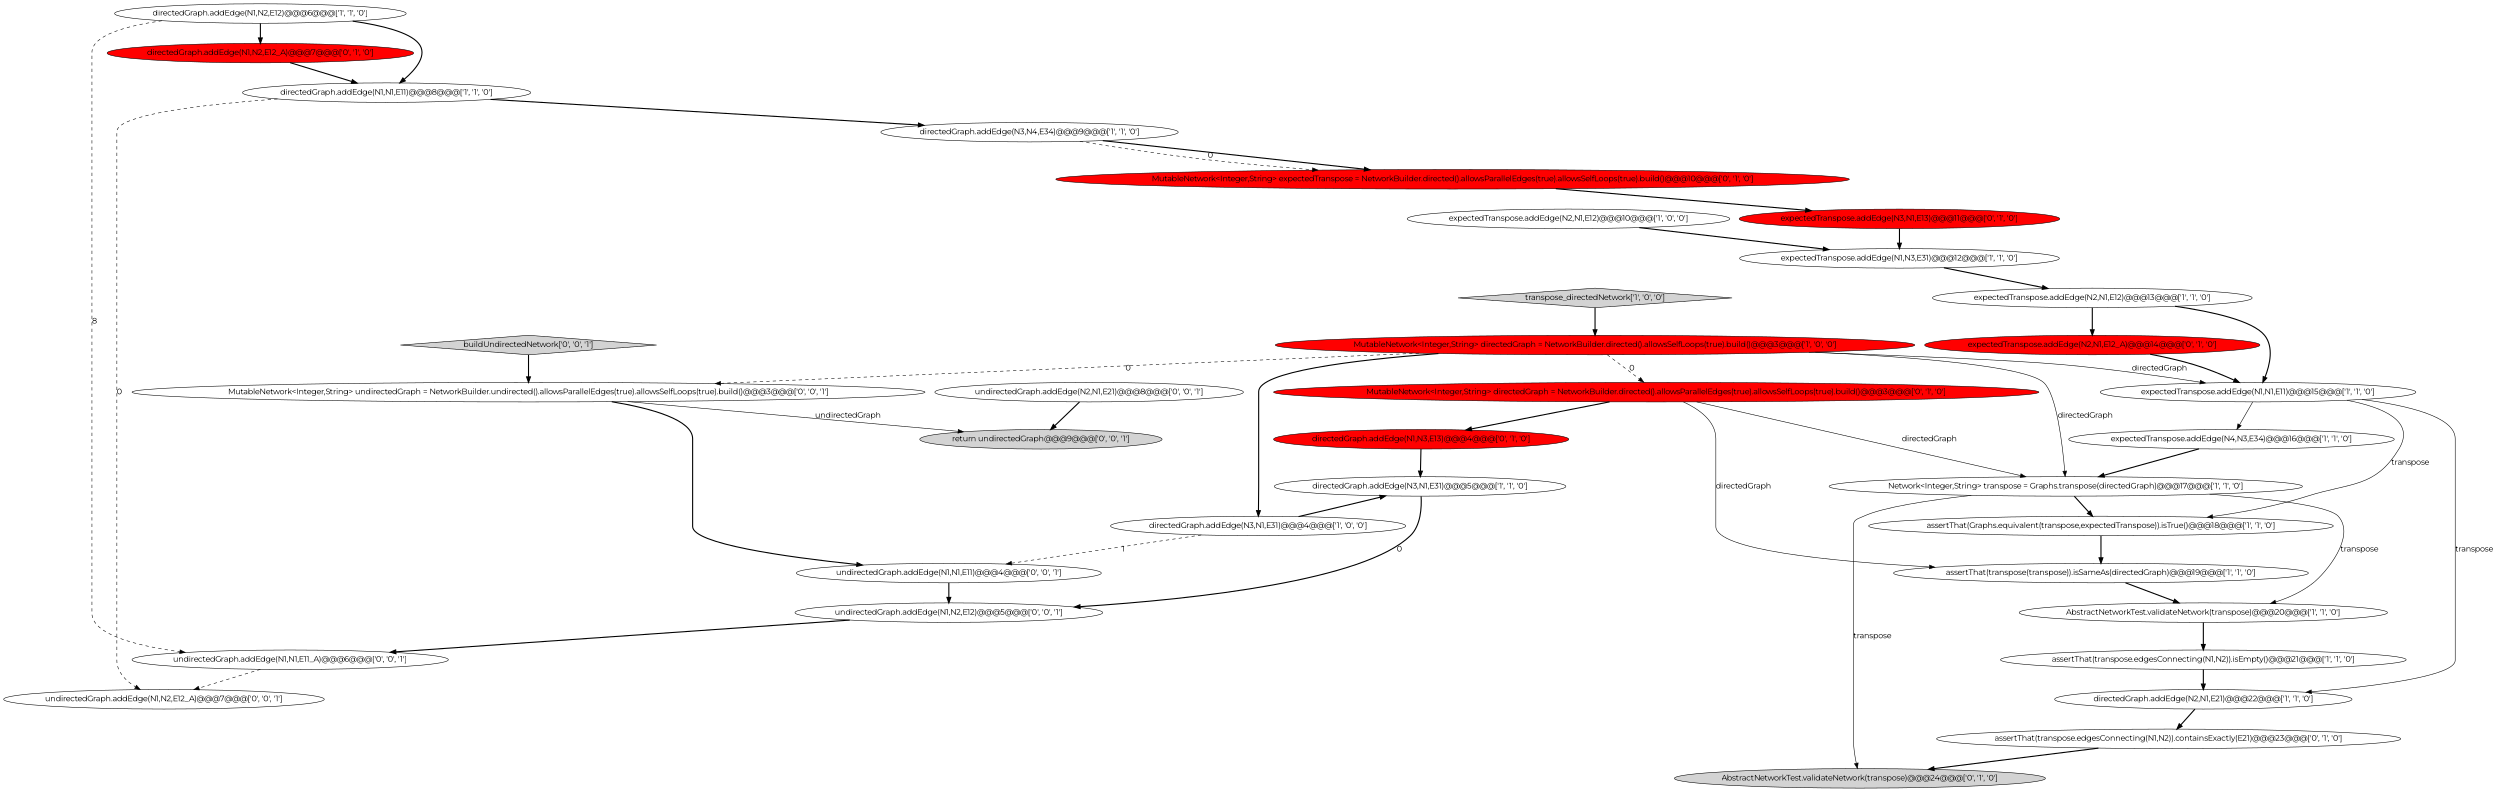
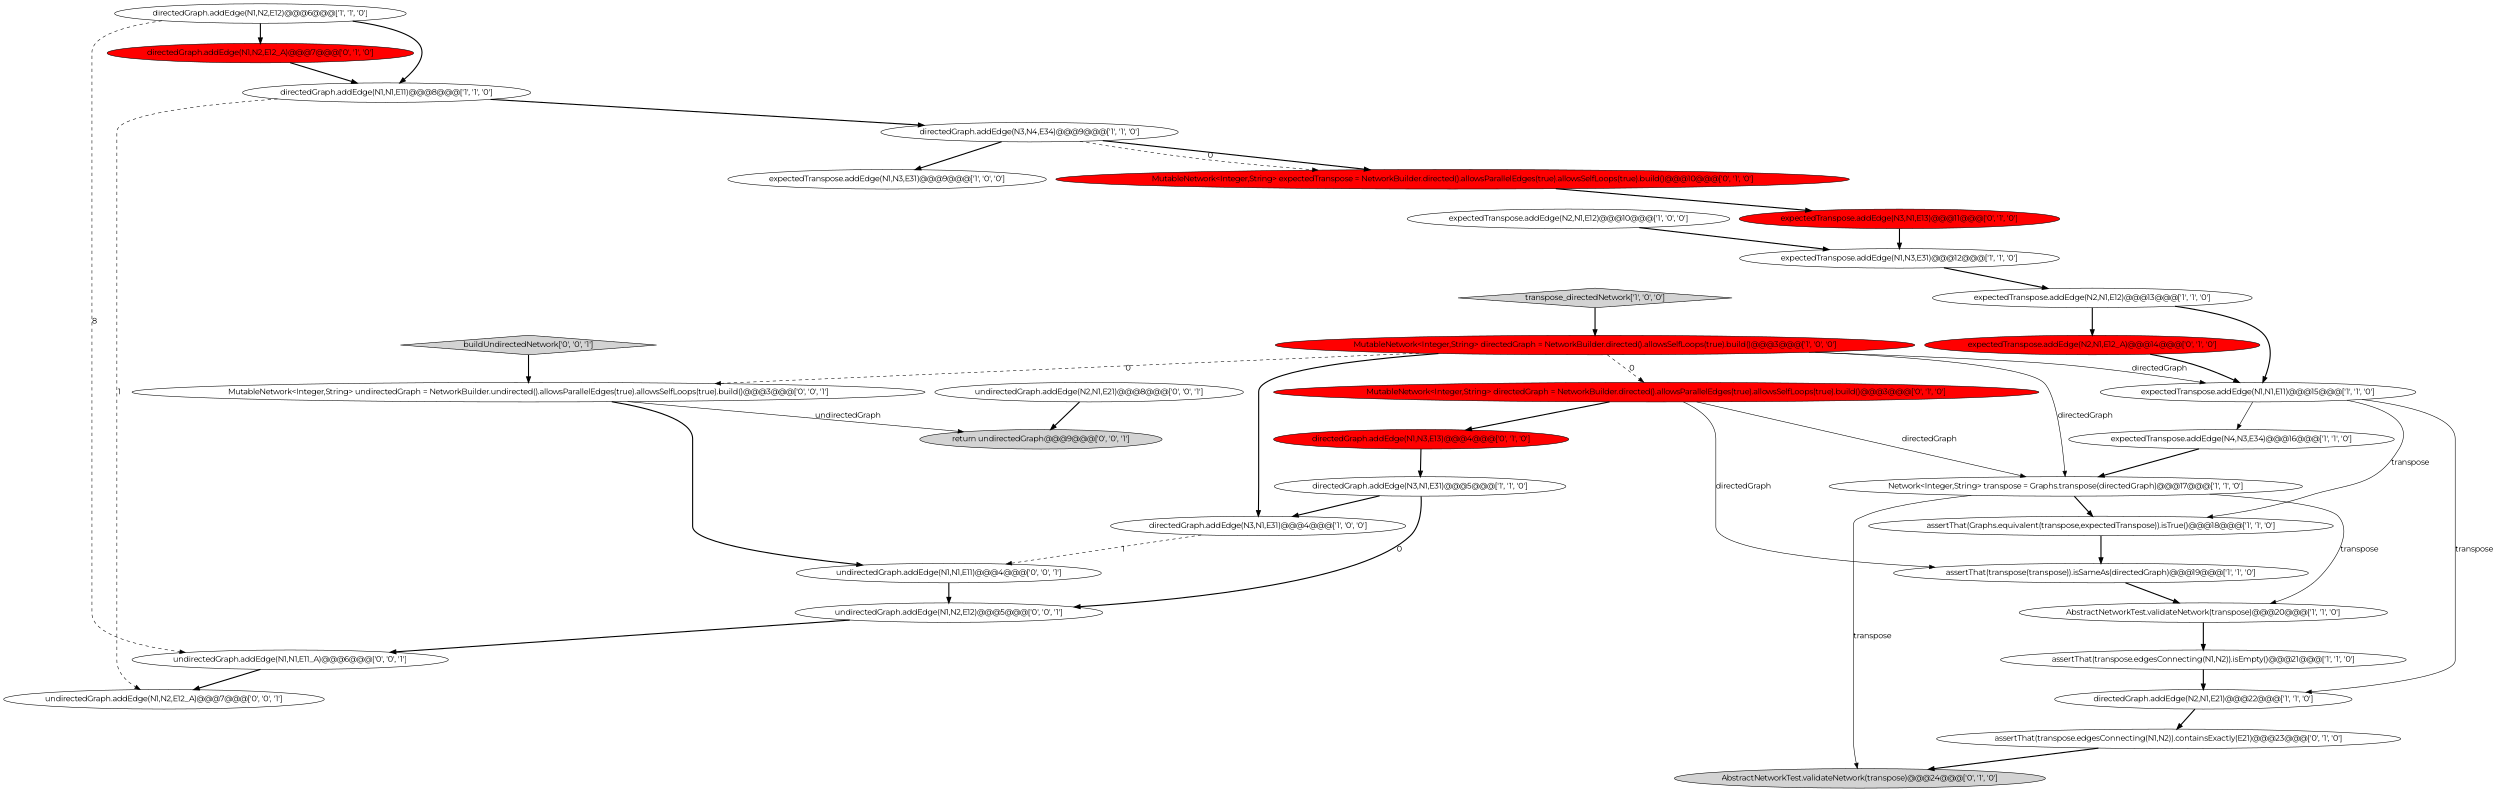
node "expectedTranspose.addEdge(N1,N3,E31)@@@9@@@['1', '0', '0']": added
edge "directedGraph.addEdge(N1,N1,E11)@@@8@@@['1', '1', '0']" -> "undirectedGraph.addEdge(N1,N2,E12_A)@@@7@@@['0', '0', '1']": label "0" -> "1"
edge "directedGraph.addEdge(N3,N1,E31)@@@4@@@['1', '0', '0']" -> "directedGraph.addEdge(N3,N1,E31)@@@5@@@['1', '1', '0']": reversed
edge "undirectedGraph.addEdge(N1,N1,E11_A)@@@6@@@['0', '0', '1']" -> "undirectedGraph.addEdge(N1,N2,E12_A)@@@7@@@['0', '0', '1']": style dashed -> bold
